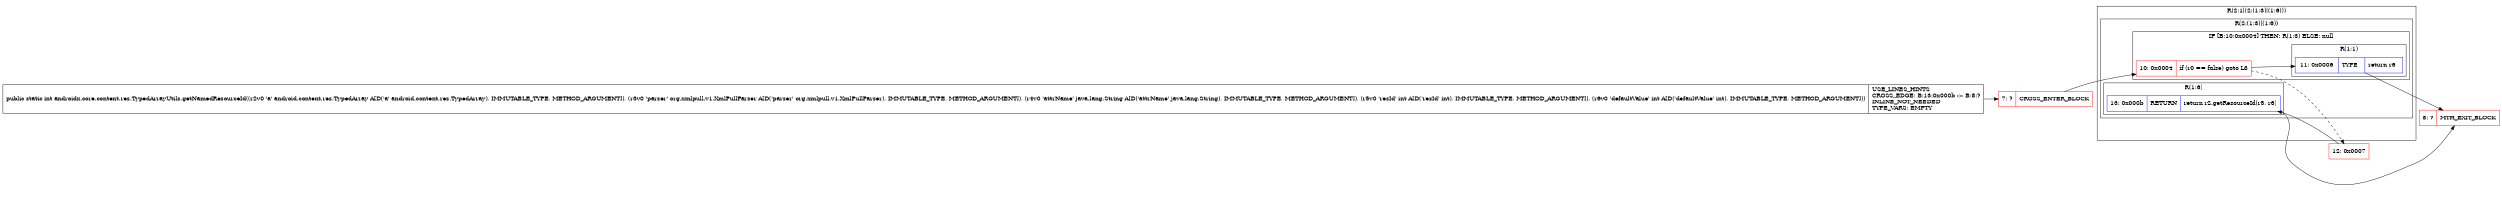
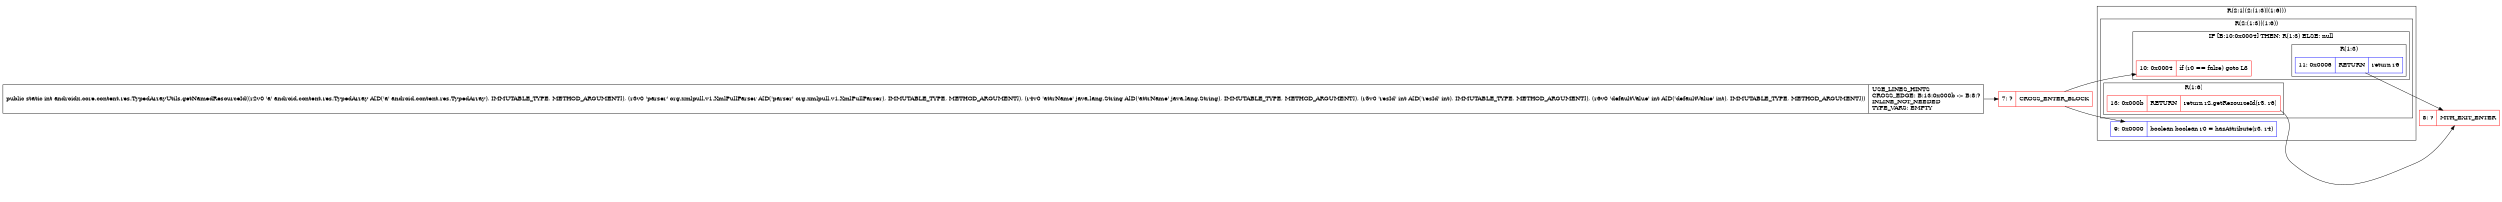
cluster "R(1:1)": label "R(1:1)" -> "R(1:3)"
node "11: 0x0006": text "TYPE" -> "RETURN"
edge "10: 0x0004" -> "11: 0x0006": removed
node "13: 0x000b": color blue -> red
node "8: ?": text "MTH_EXIT_BLOCK" -> "MTH_EXIT_ENTER"
node "9: 0x0000": added
node "12: 0x0007": removed
